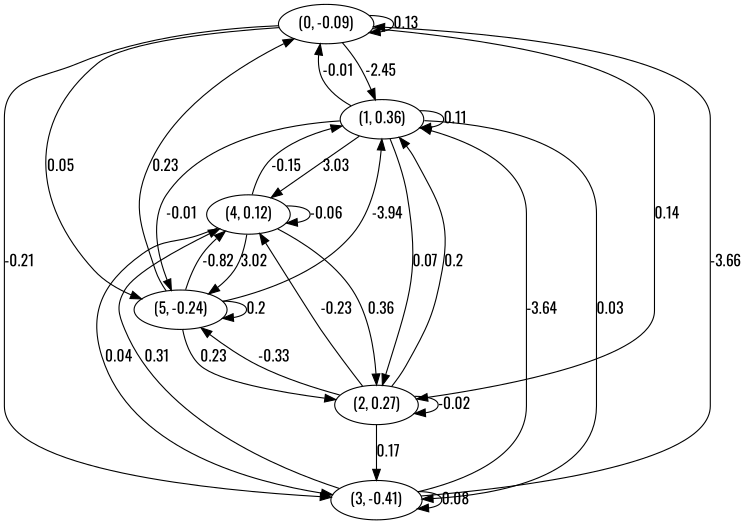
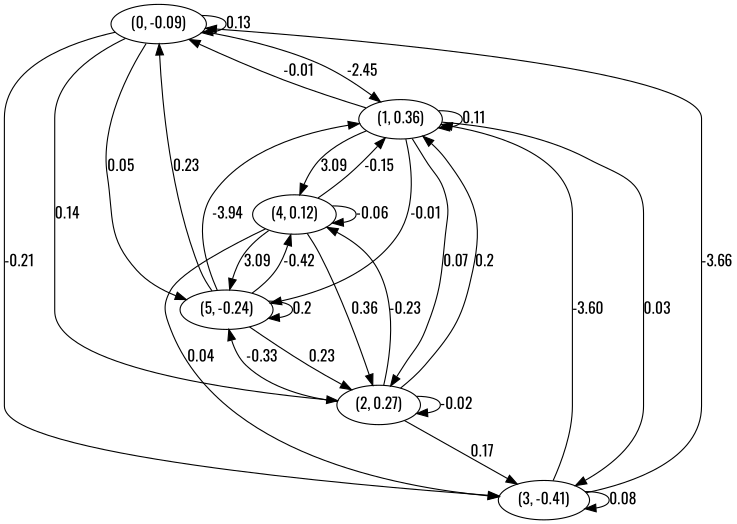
edge "(1, 0.36)" -> "(4, 0.12)": label "3.03" -> "3.09"
edge "(5, -0.24)" -> "(4, 0.12)": label "-0.82" -> "-0.42"
edge "(4, 0.12)" -> "(5, -0.24)": label "3.02" -> "3.09"
edge "(3, -0.41)" -> "(1, 0.36)": label "-3.64" -> "-3.60"
edge "(3, -0.41)" -> "(4, 0.12)": removed, label "0.31"
